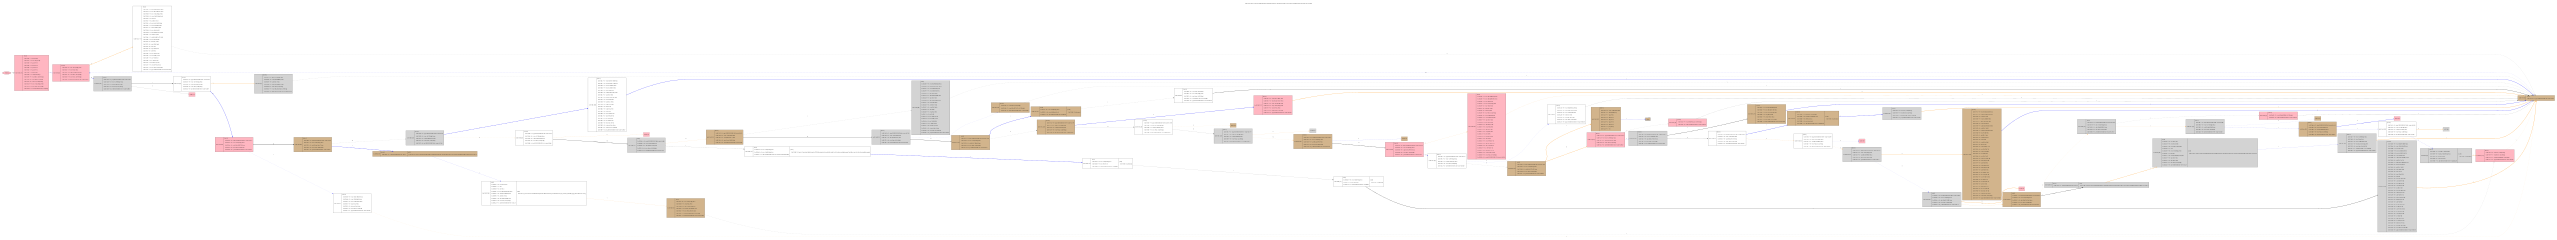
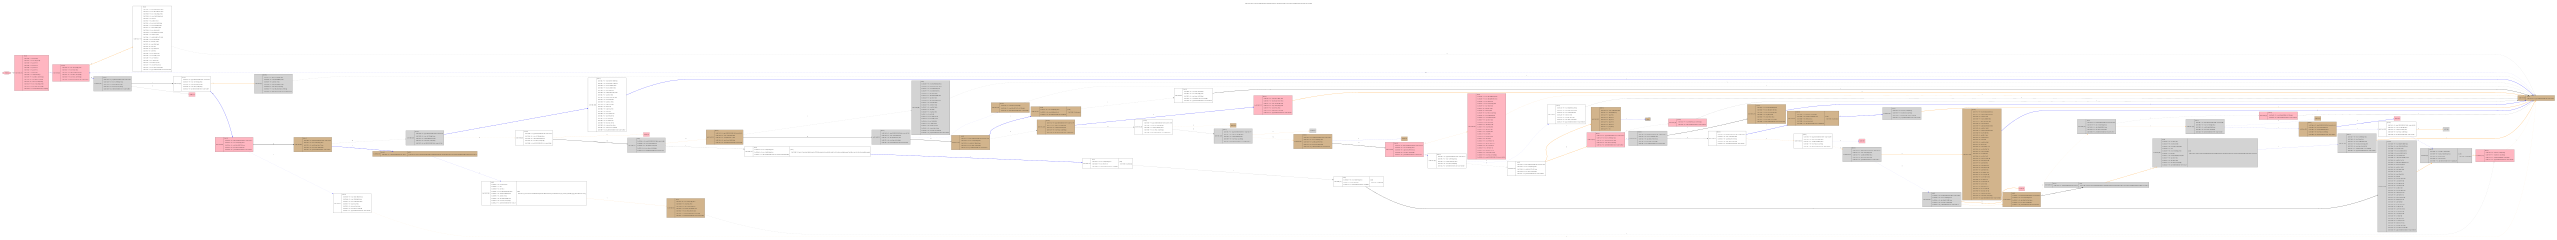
node "0x4015b0 [25]": fillcolor tan -> white
edge "0x401bc9 [148]" -> "0x401d1d [5]": now "0x401bc9 [148]" -> "0x4018ee [23]"
